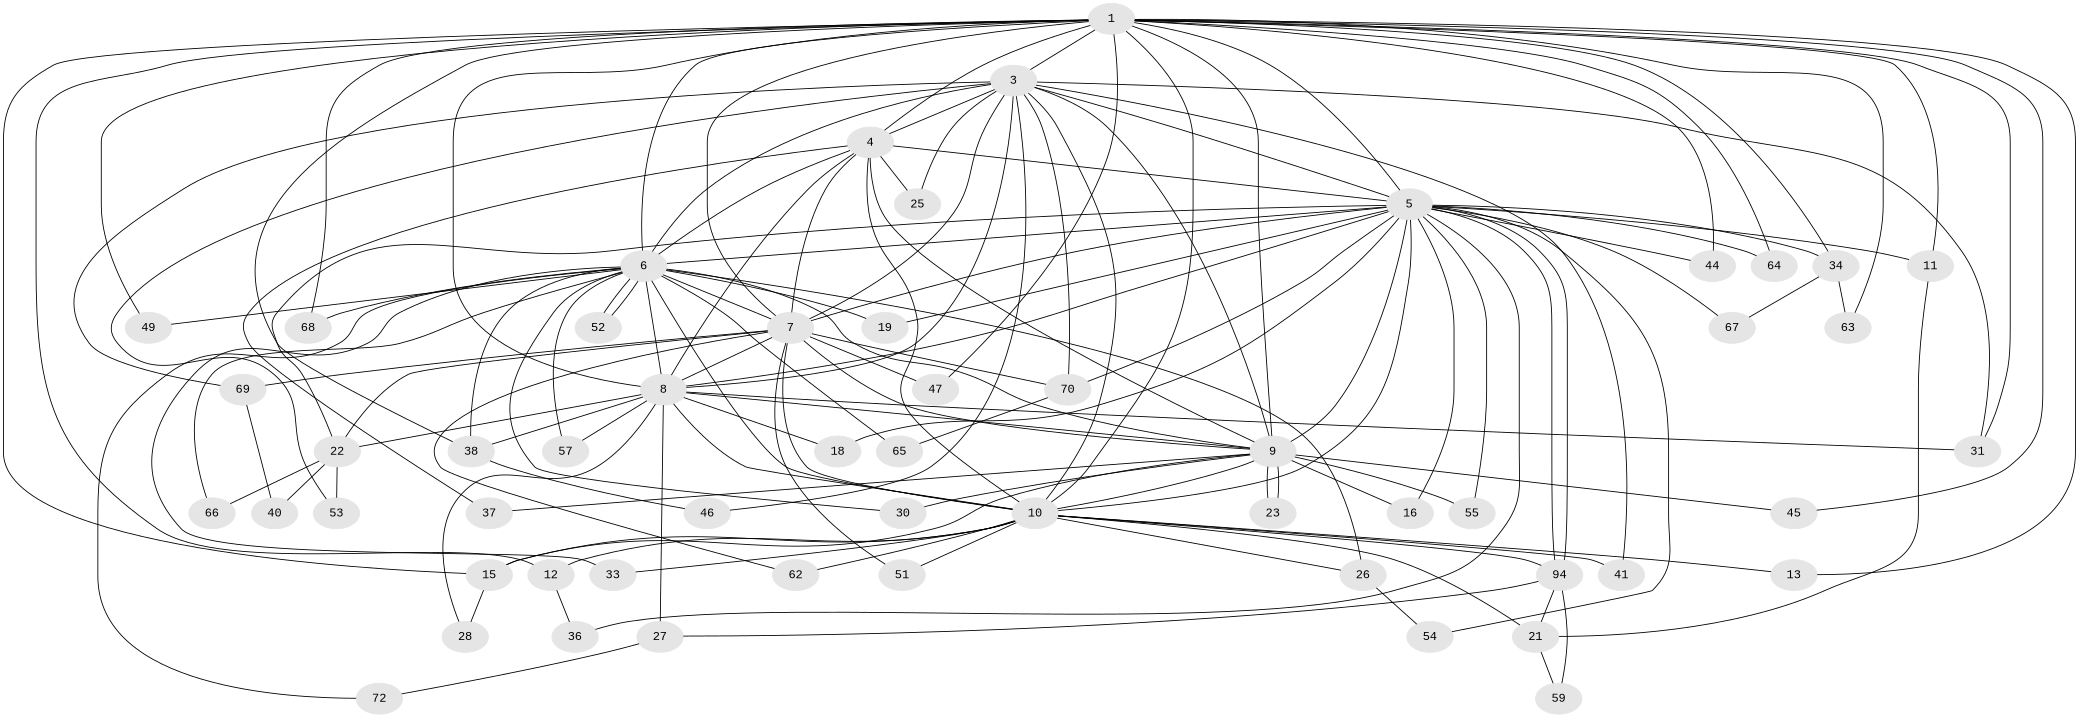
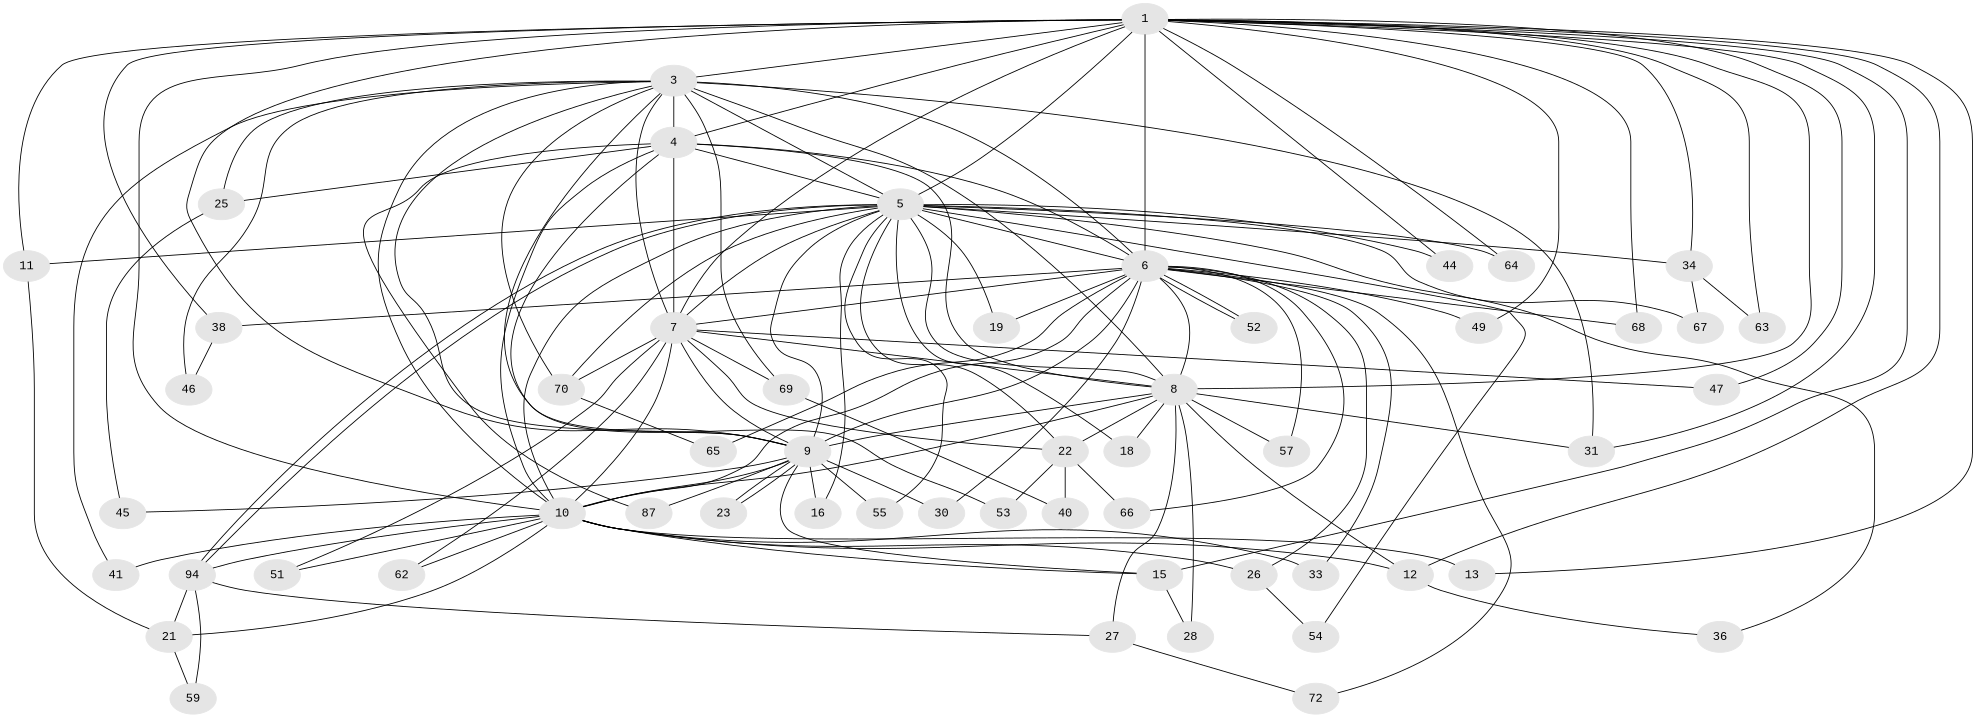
edge "1" -- "45": now "25" -- "45"
edge "8" -- "38": now "8" -- "12"
node "37": label "37" -> "87"
